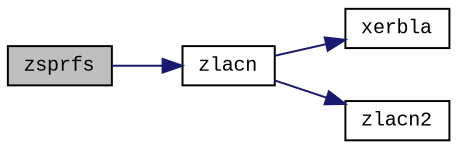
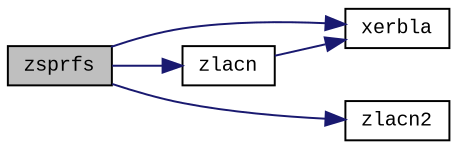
edge "zsprfs" -> "xerbla": added
edge "zlacn" -> "zlacn2": now "zsprfs" -> "zlacn2"
